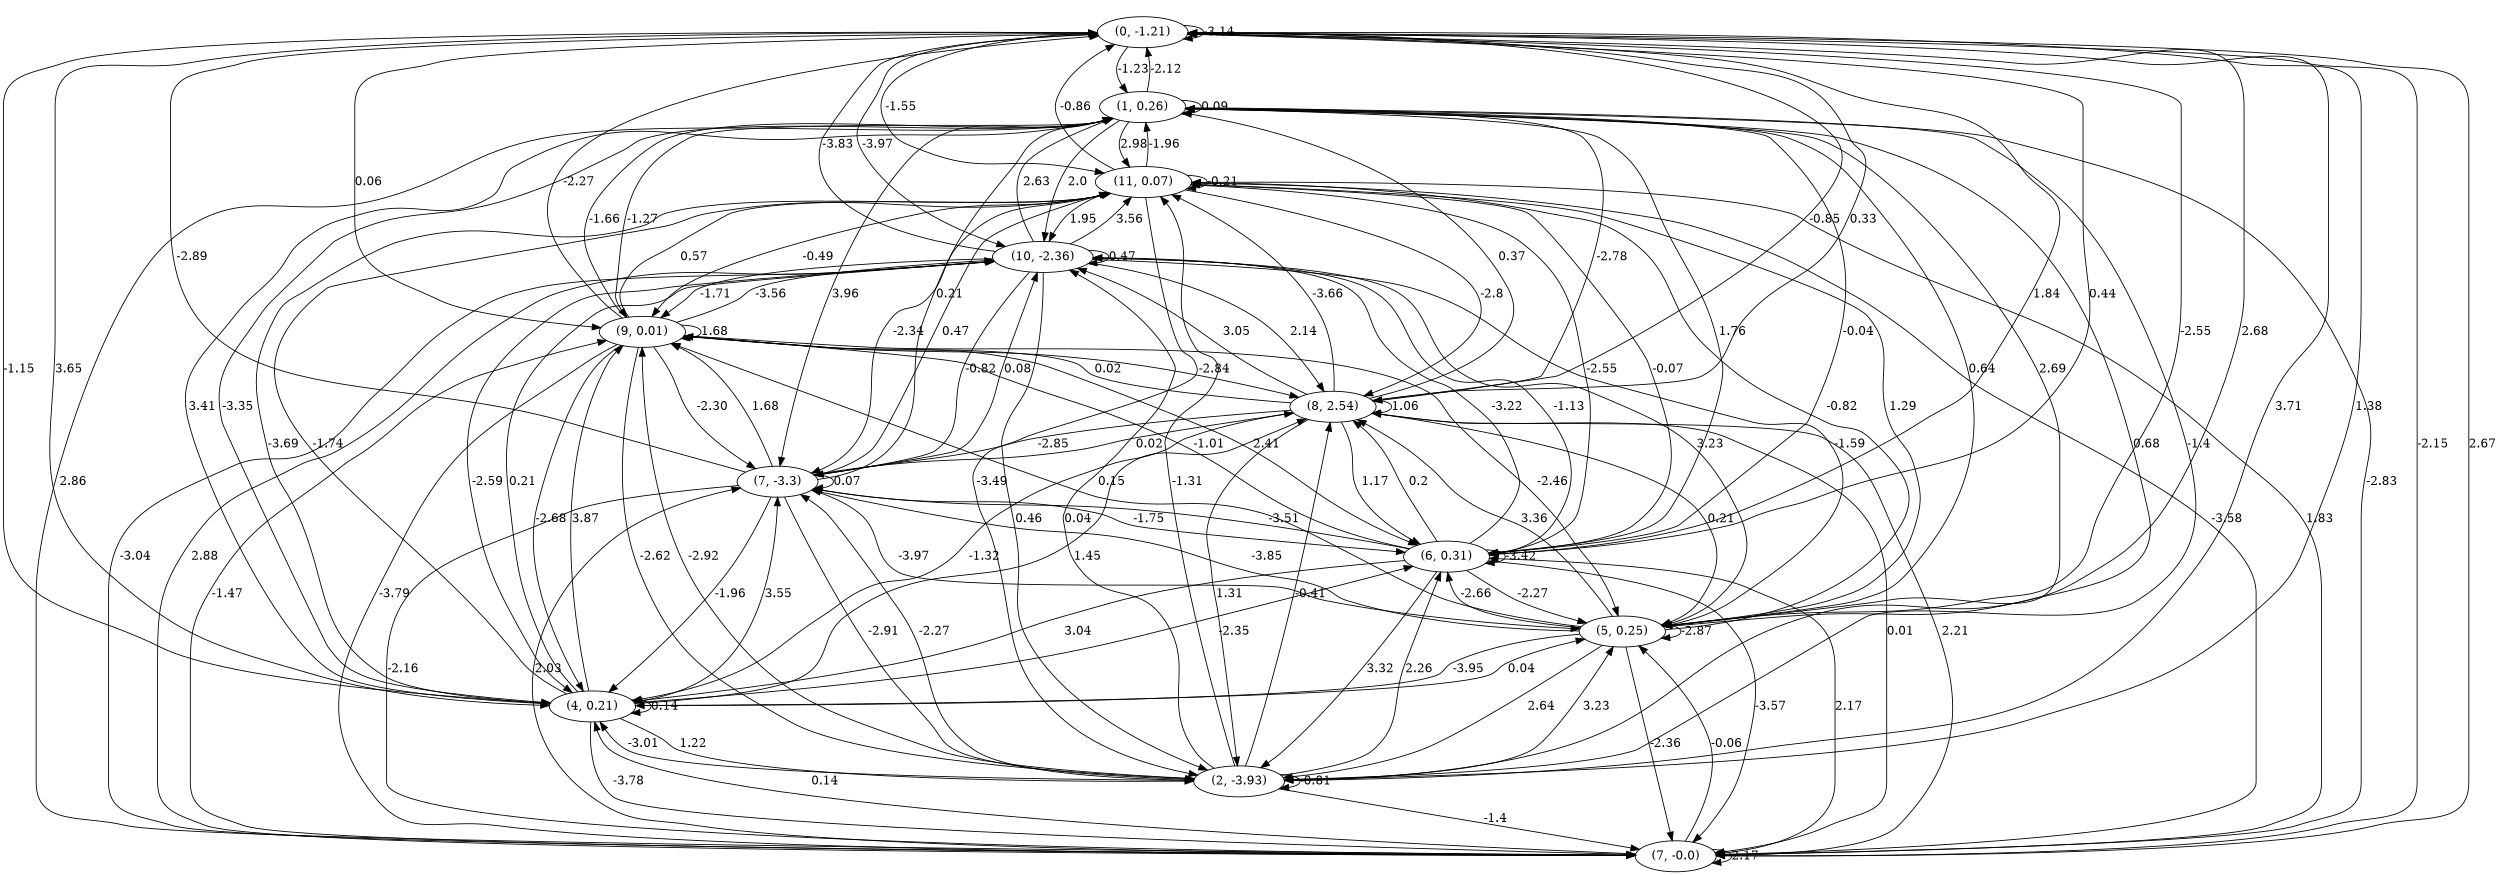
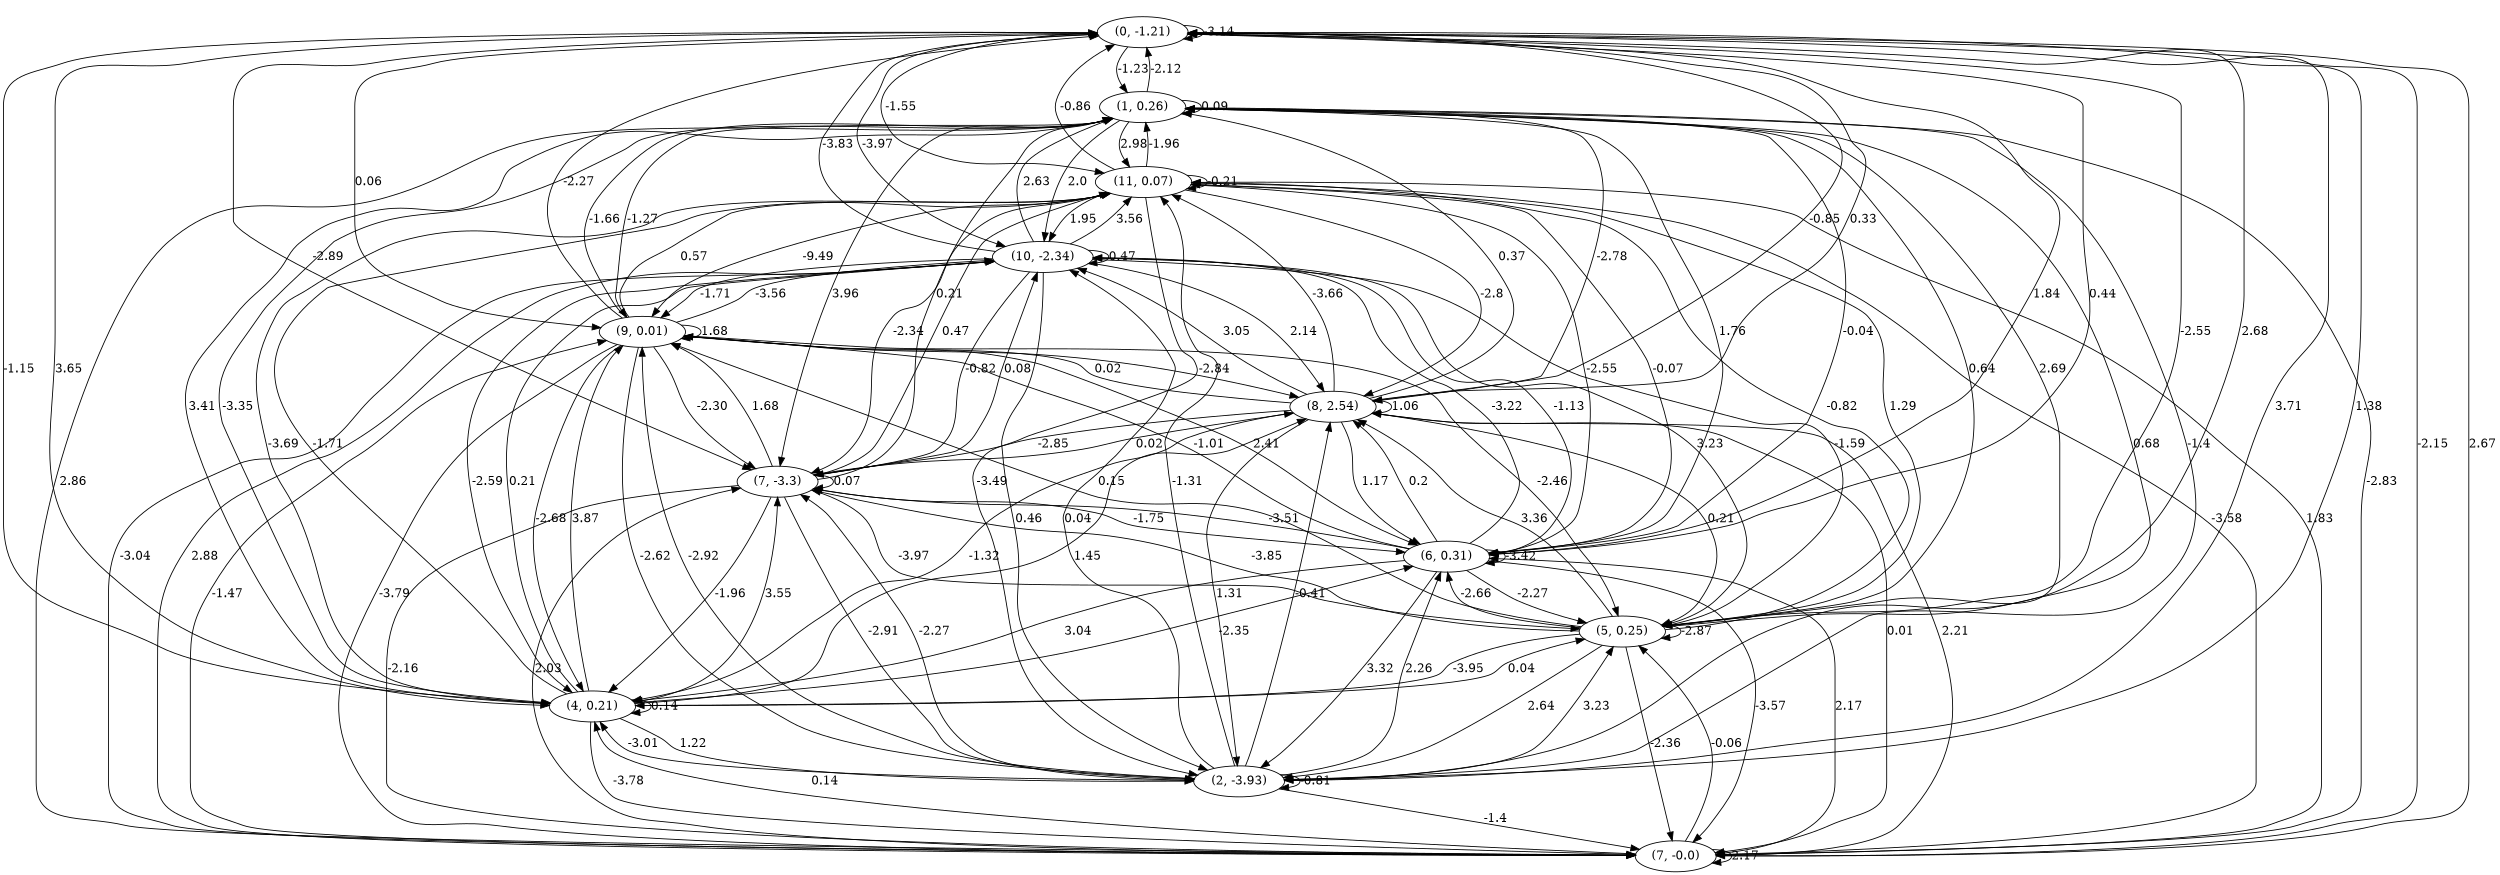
edge "(7, -3.3)" -> "(0, -1.21)": reversed
edge "(11, 0.07)" -> "(9, 0.01)": label "-0.49" -> "-9.49"
node "(10, -2.36)": label "(10, -2.36)" -> "(10, -2.34)"
edge "(4, 0.21)" -> "(11, 0.07)": label "-1.74" -> "-1.71"
